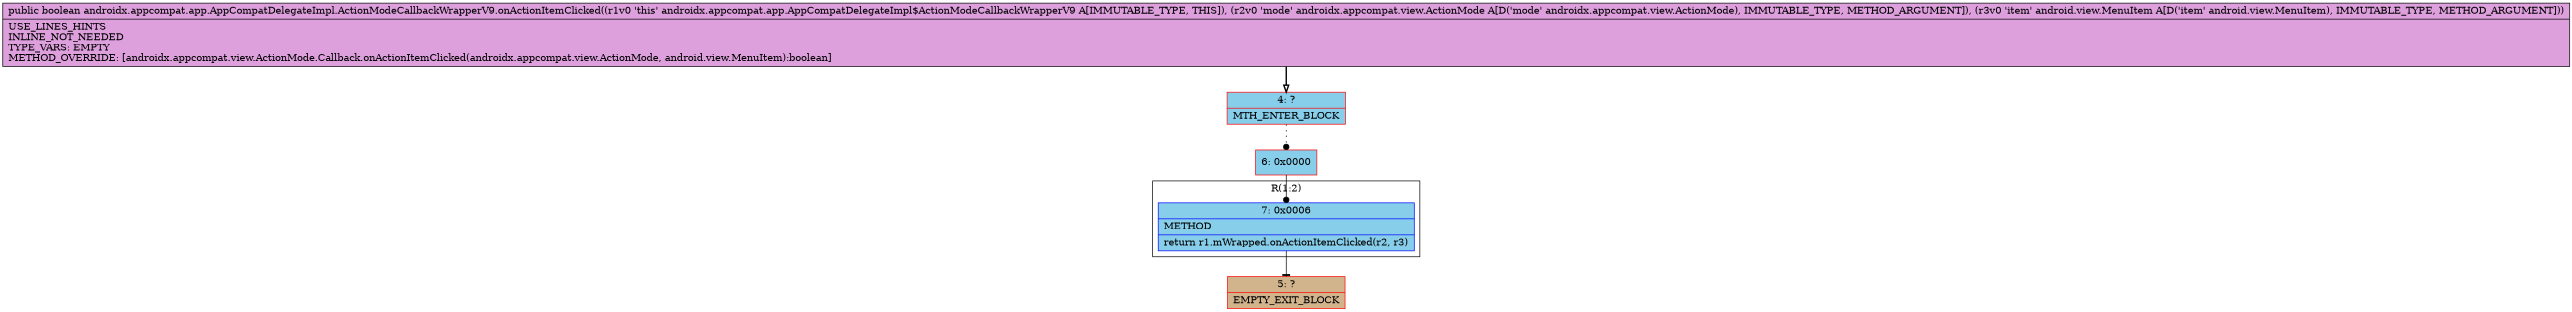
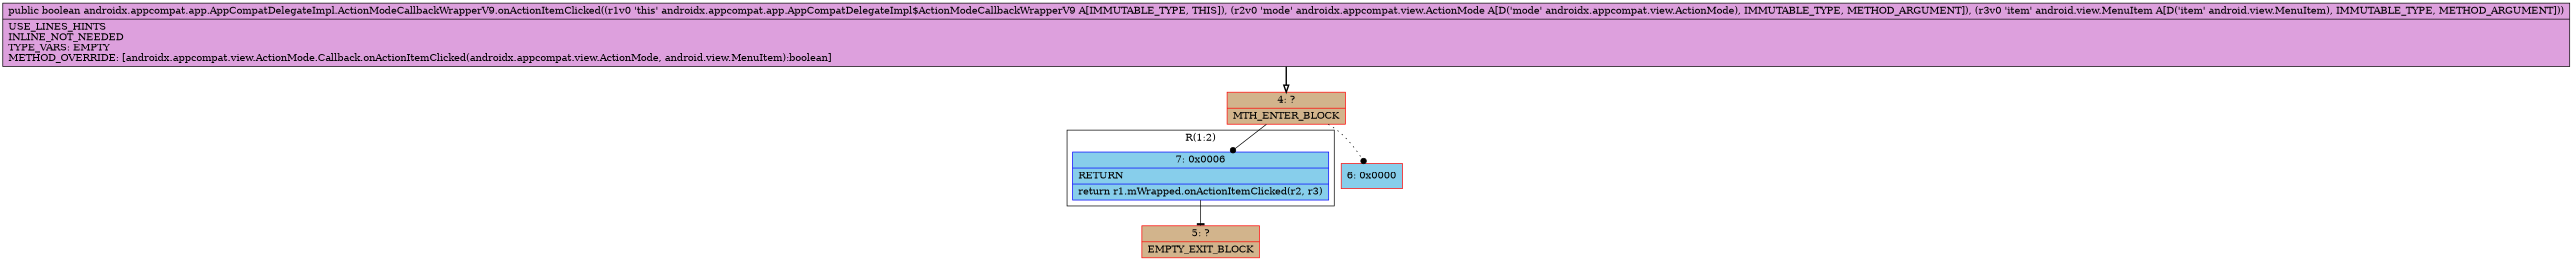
node "4: ?": fillcolor skyblue -> tan
edge "6: 0x0000" -> "7: 0x0006": now "4: ?" -> "7: 0x0006"
node "7: 0x0006": text "METHOD" -> "RETURN"
